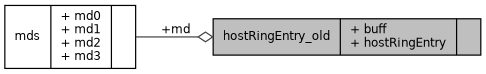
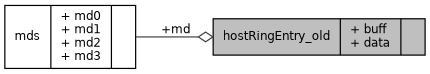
node "hostRingEntry_old": text "+ hostRingEntry" -> "+ data"
